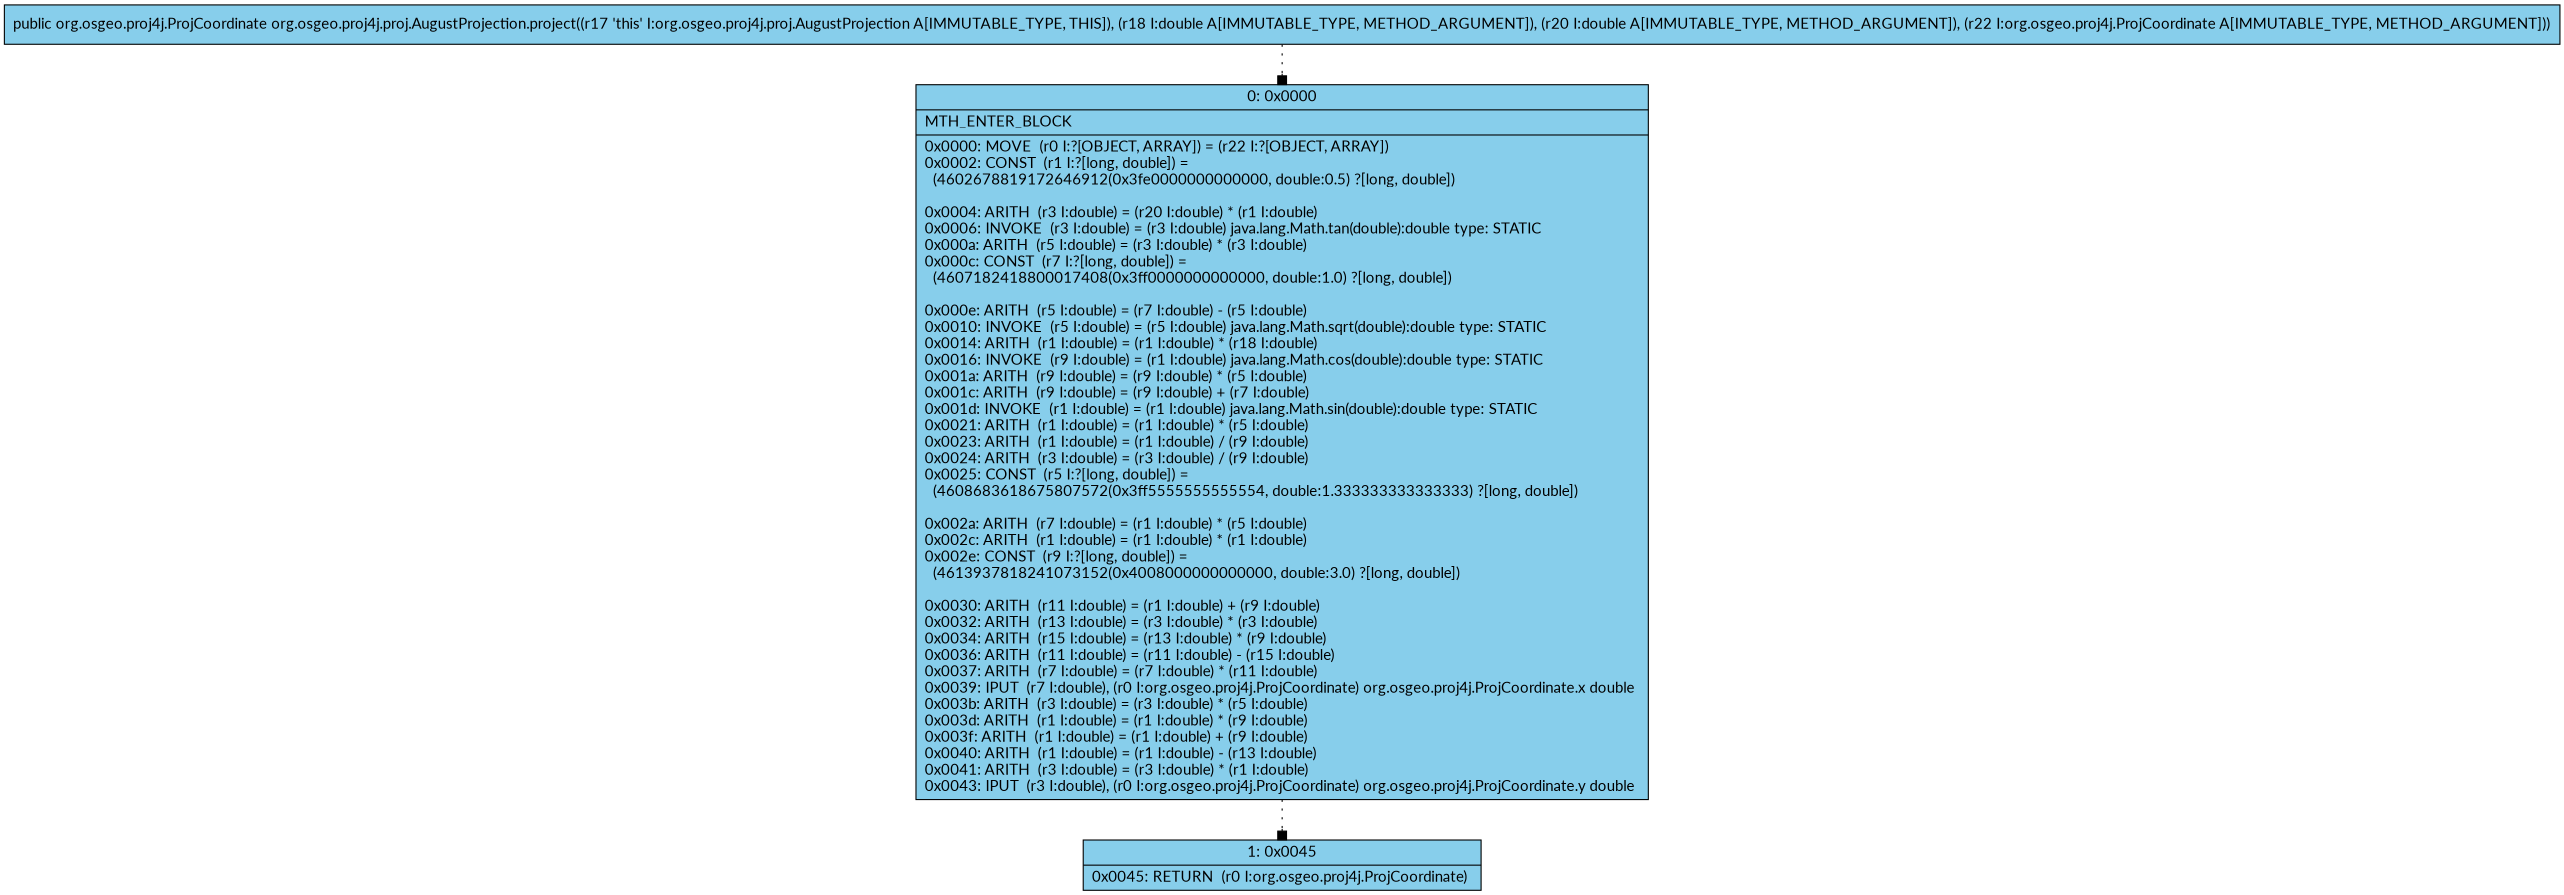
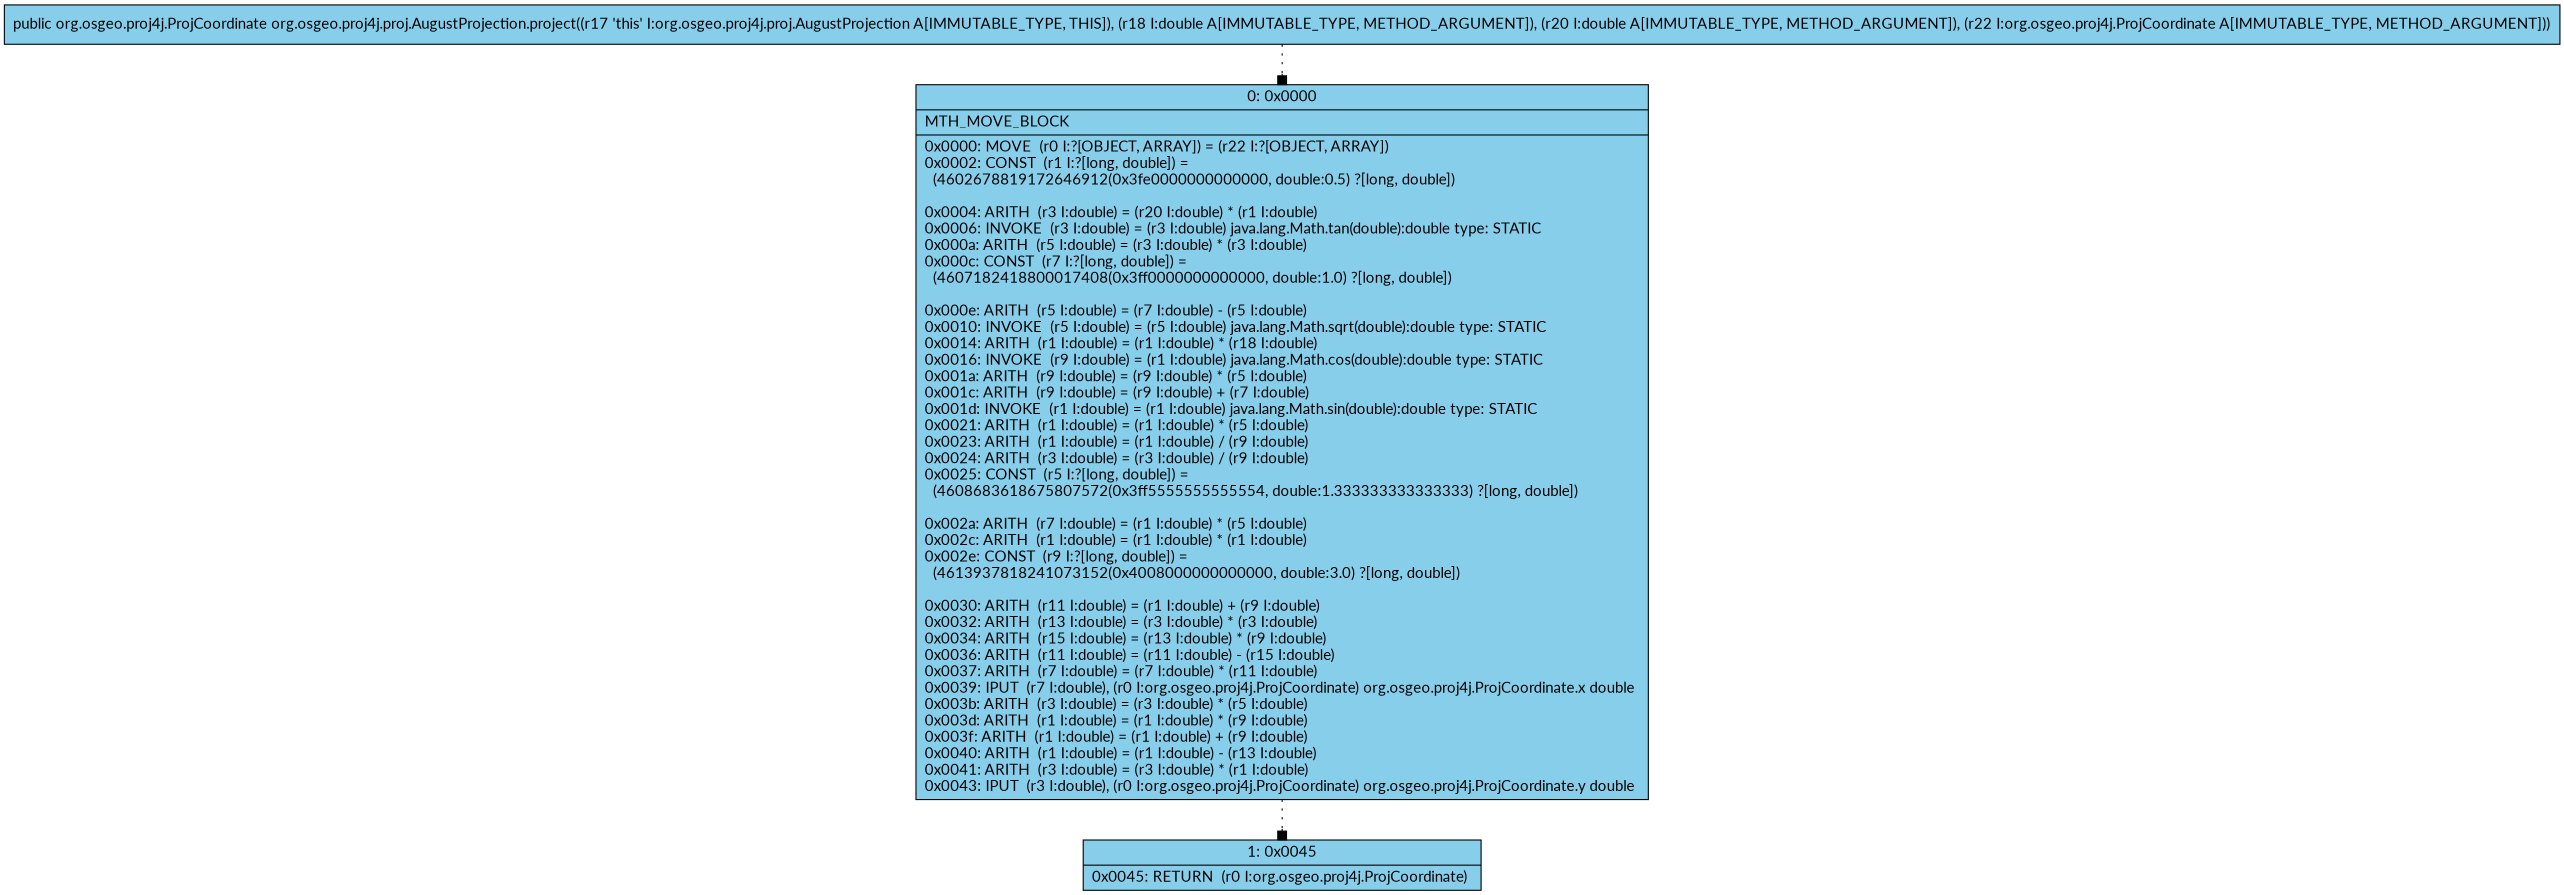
node "0: 0x0000": text "MTH_ENTER_BLOCK" -> "MTH_MOVE_BLOCK"
